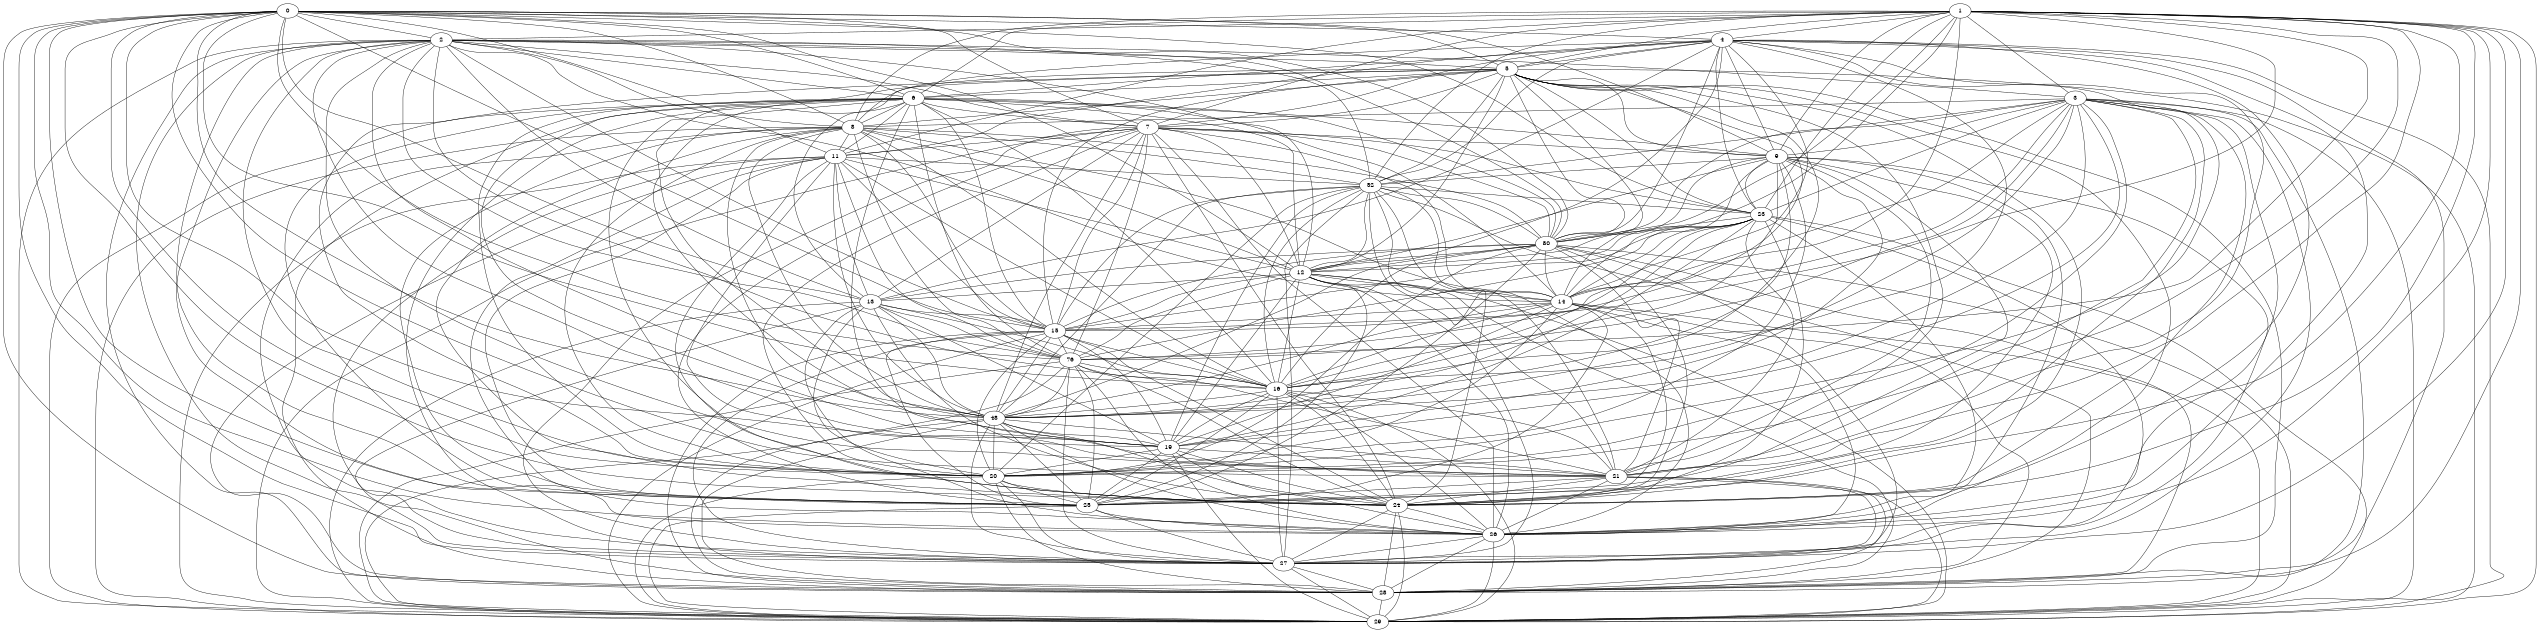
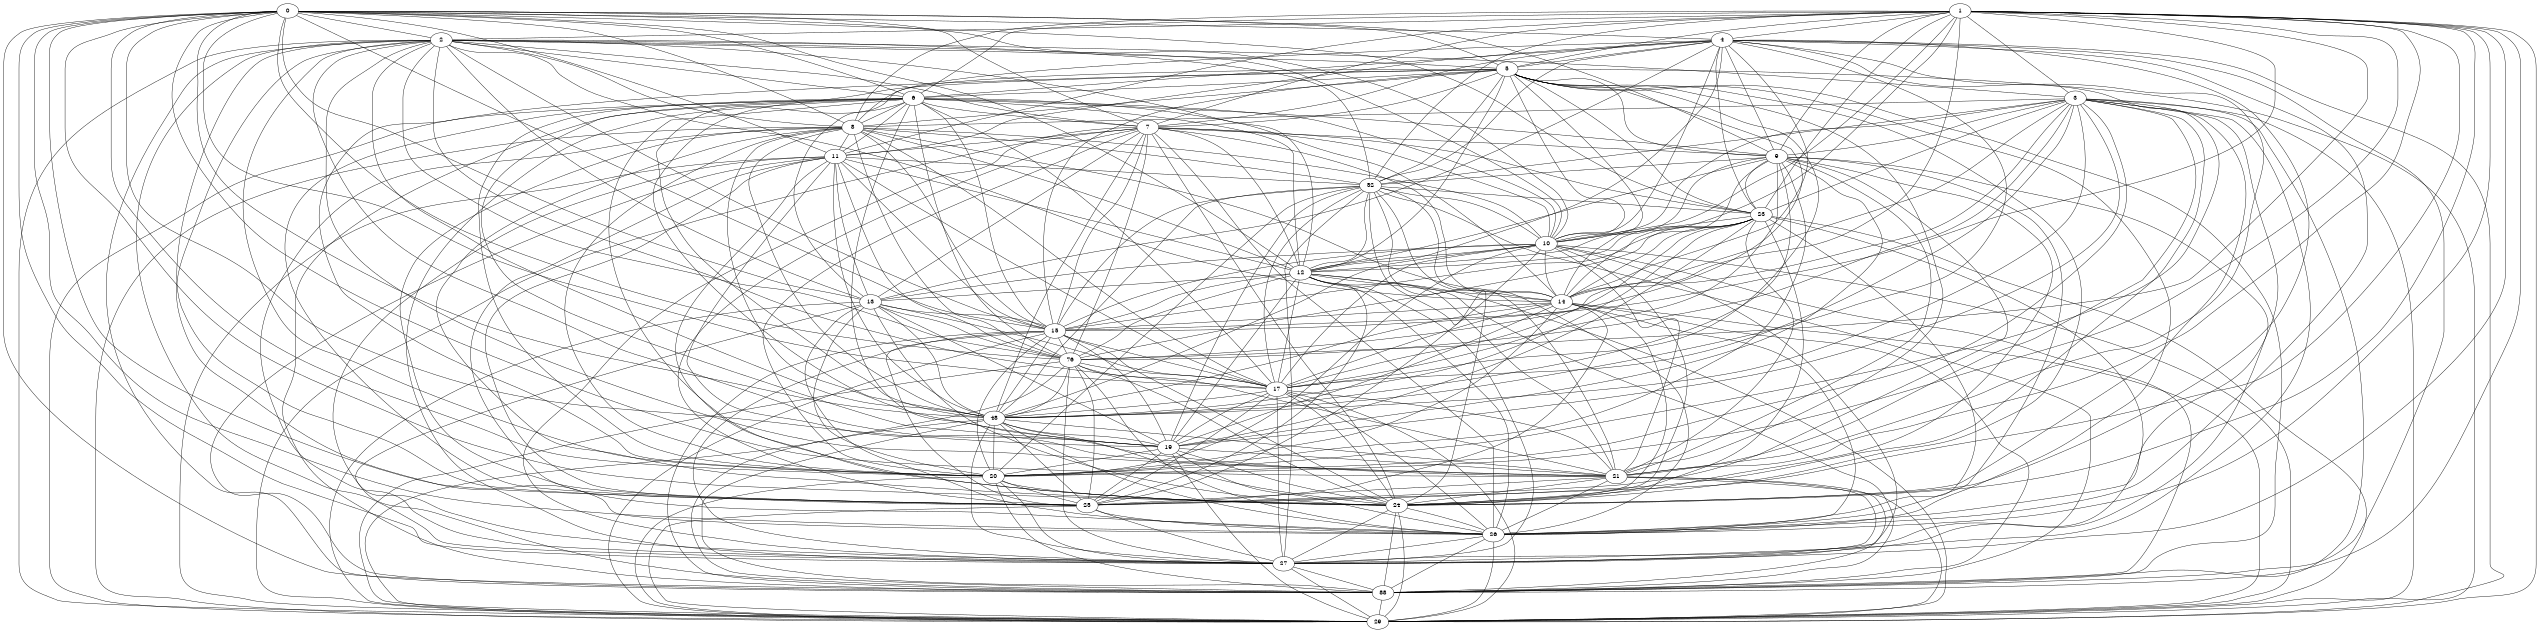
node "80": label "80" -> "10"
node "16": label "16" -> "17"
node "28": label "28" -> "88"
